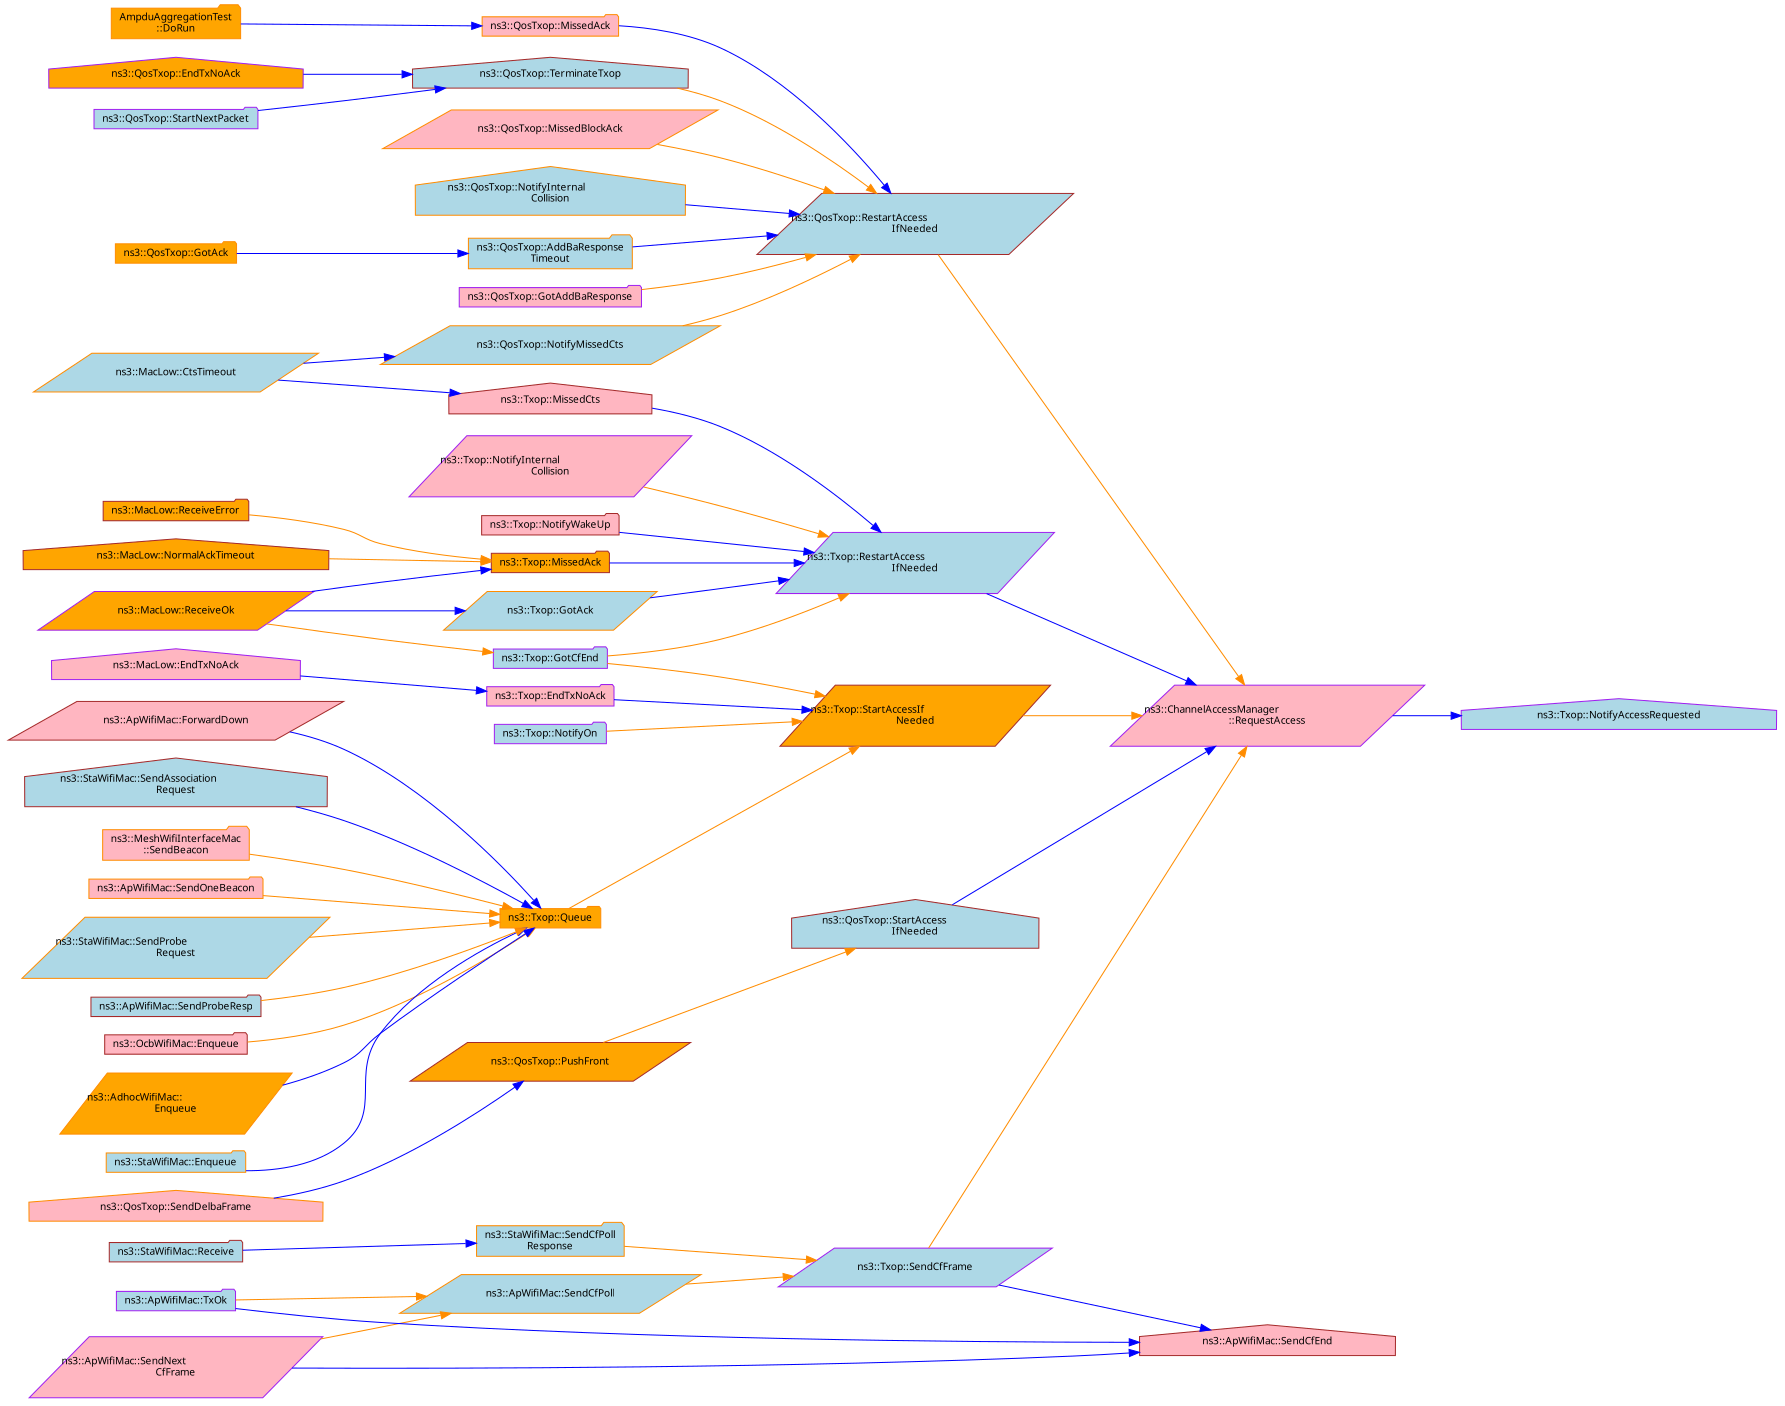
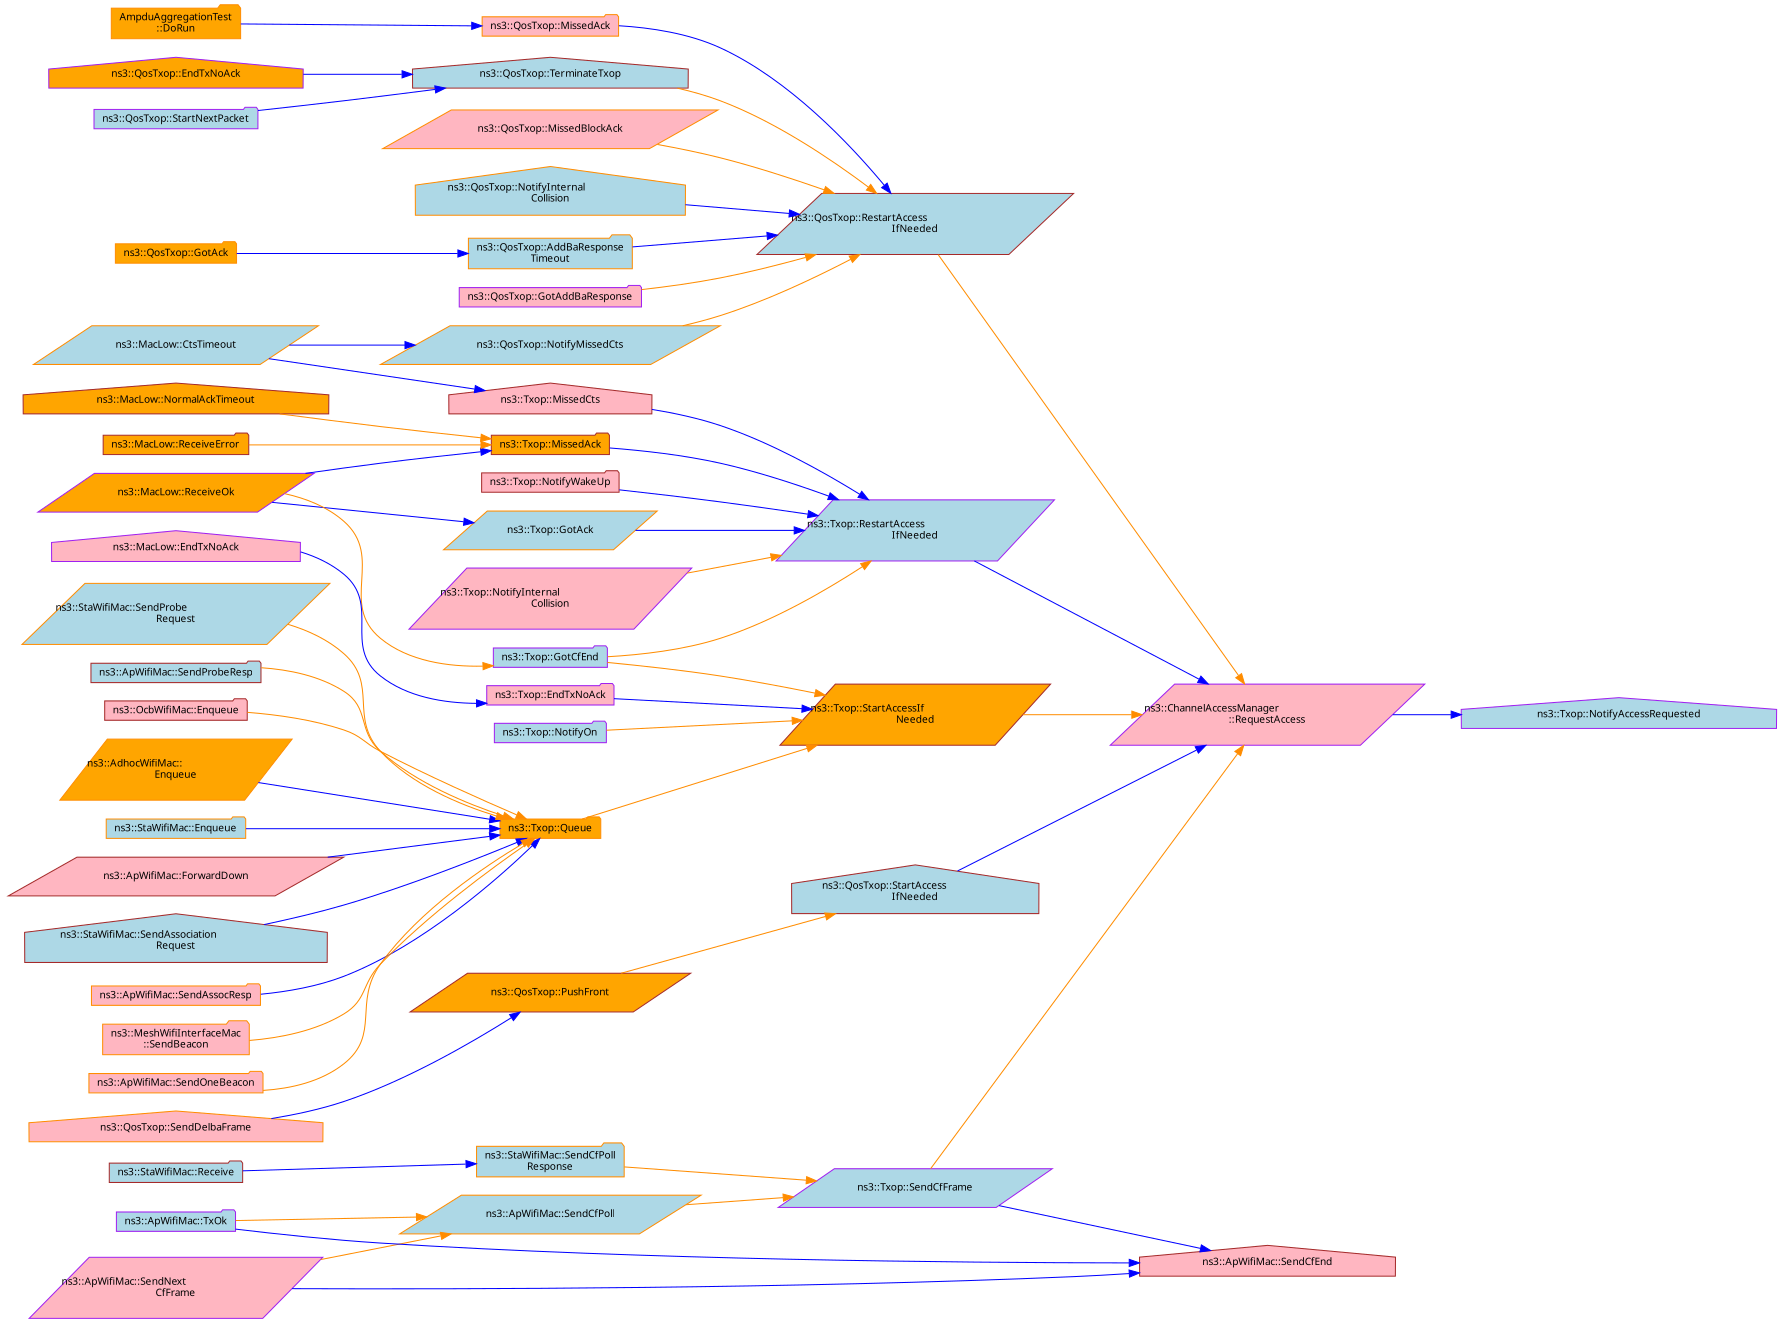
node "ns3::ApWifiMac::SendAssocResp": added
